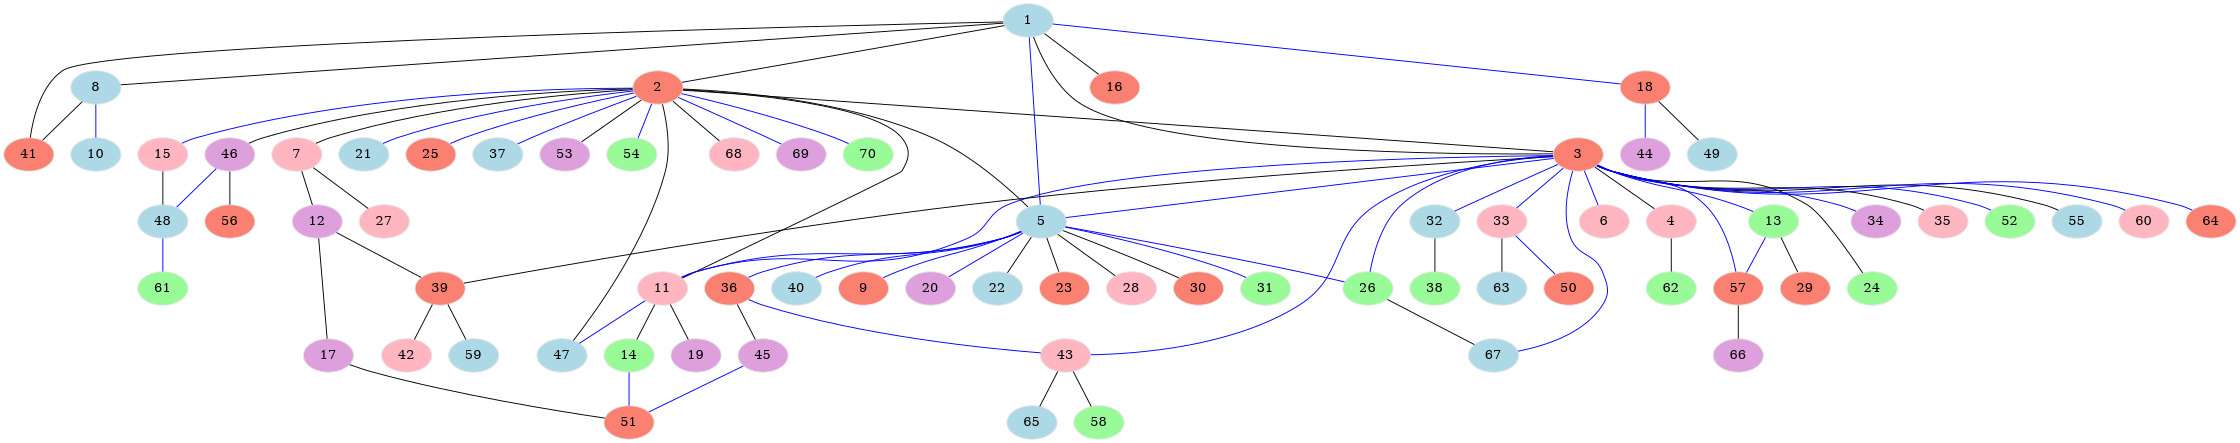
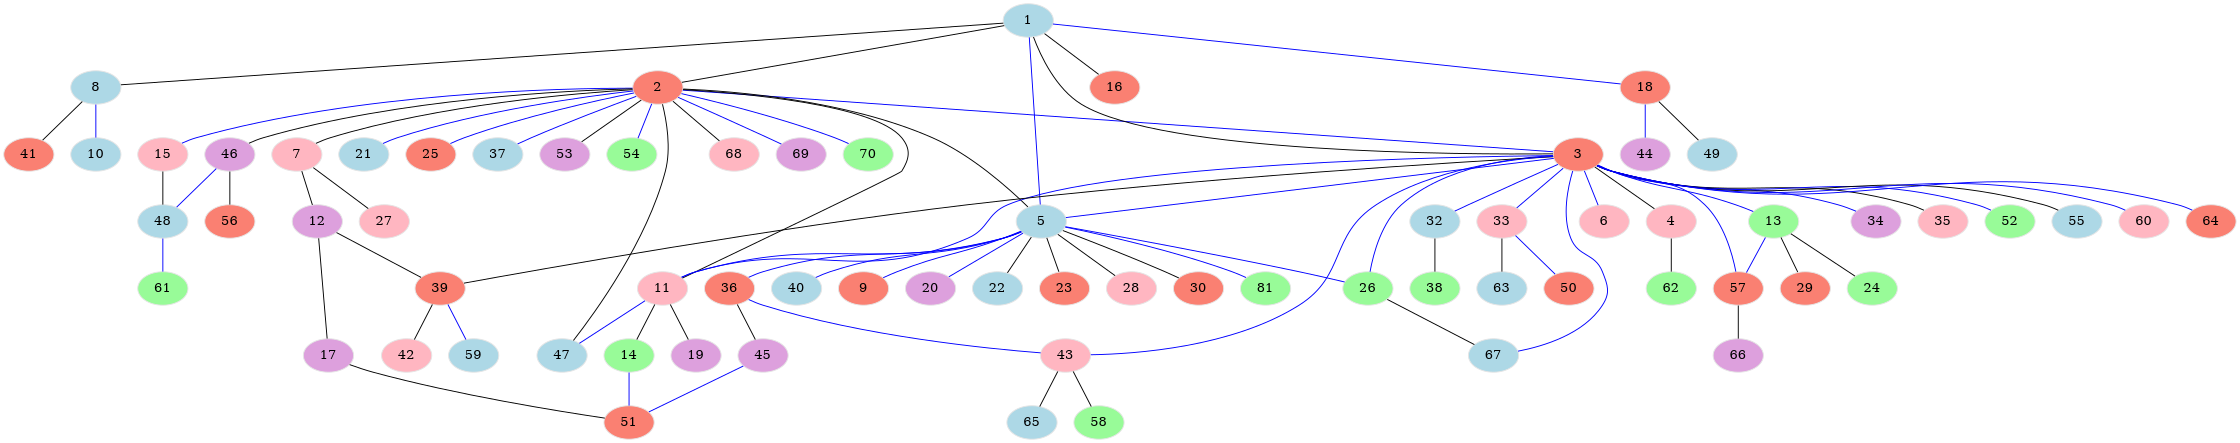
edge "1" -- "41": removed
edge "2" -- "3": color black -> blue
edge "3" -- "24": now "13" -- "24"
node "31": label "31" -> "81"
edge "39" -- "59": color black -> blue
